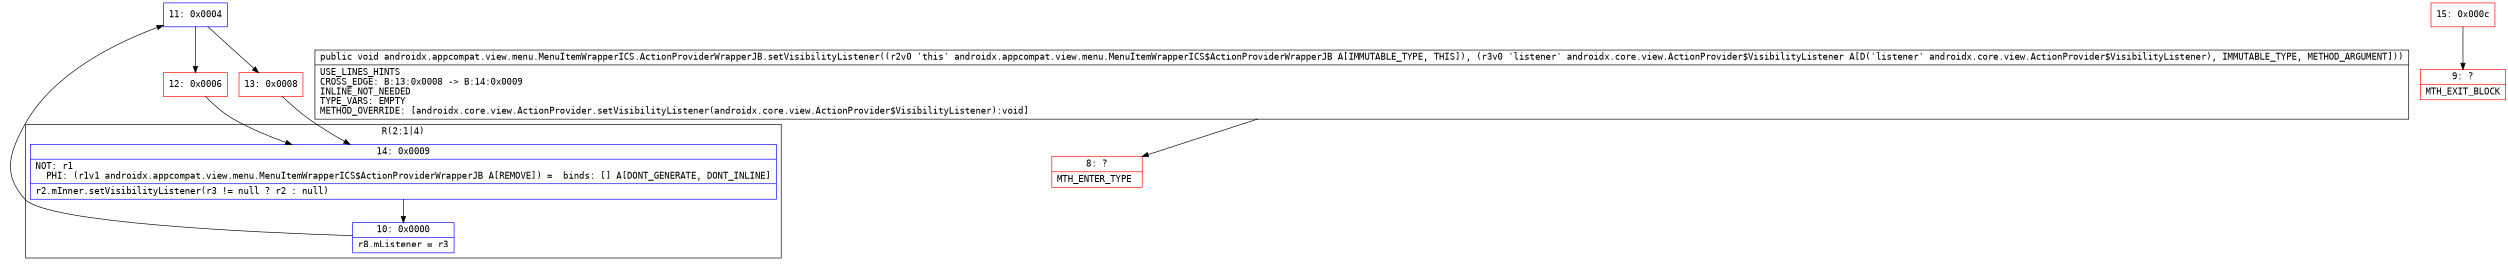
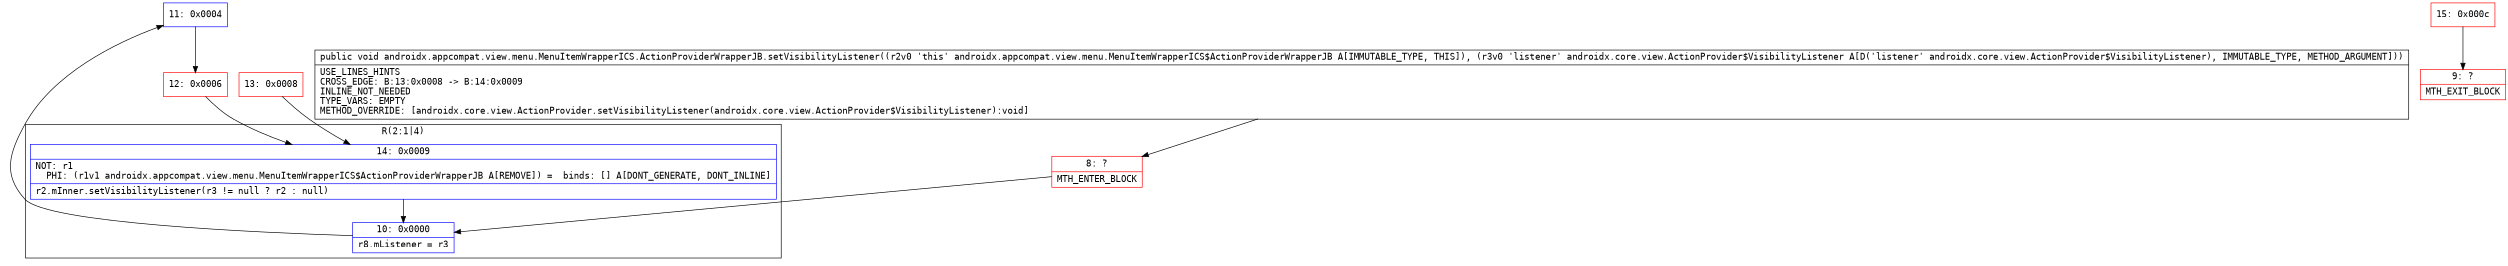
edge "11: 0x0004" -> "13: 0x0008": removed
node "8: ?": text "MTH_ENTER_TYPE" -> "MTH_ENTER_BLOCK"
edge "8: ?" -> "10: 0x0000": added
